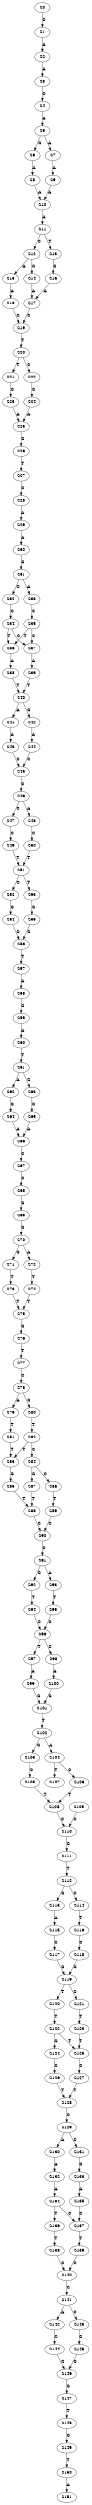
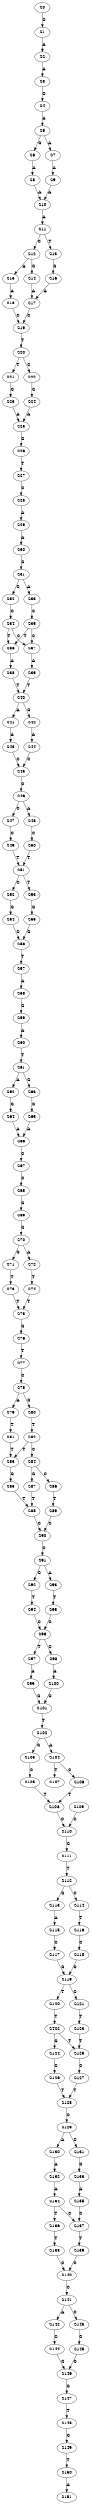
node "S122": label "S122" -> "S422"
